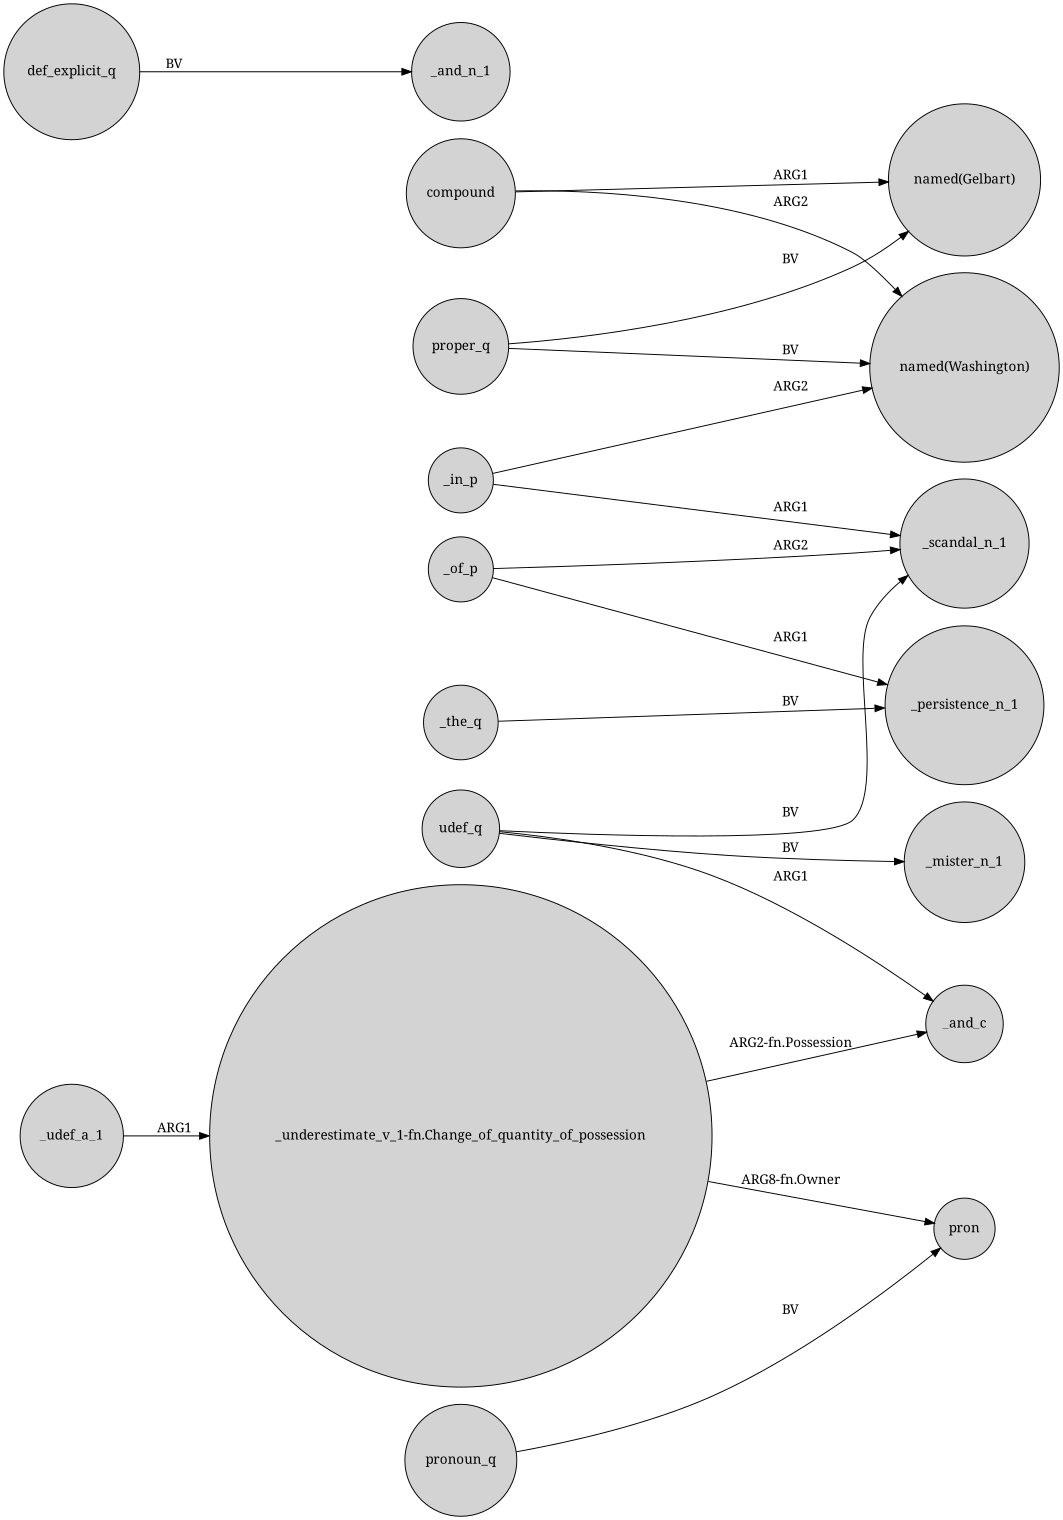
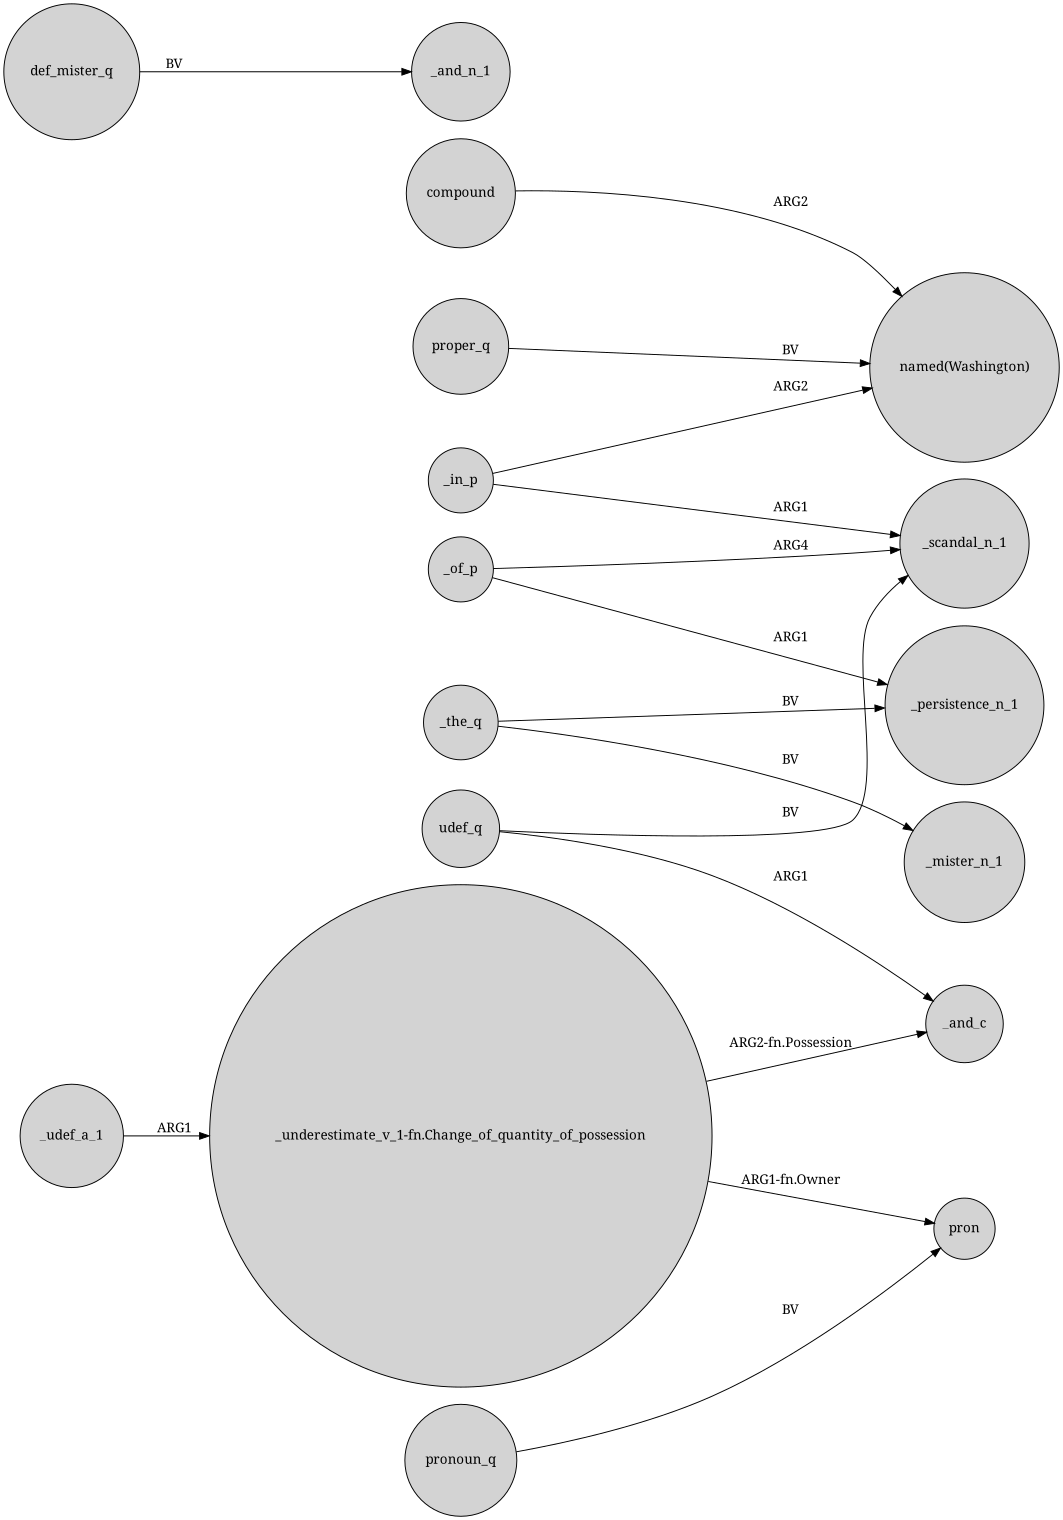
node "def_explicit_q": label "def_explicit_q" -> "def_mister_q"
node "named(Gelbart)": removed
edge "_of_p" -> "_scandal_n_1": label "ARG2" -> "ARG4"
edge "udef_q" -> "_mister_n_1": now "_the_q" -> "_mister_n_1"
edge "_underestimate_v_1-fn.Change_of_quantity_of_possession" -> "pron": label "ARG8-fn.Owner" -> "ARG1-fn.Owner"
